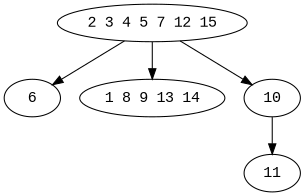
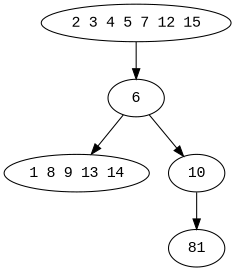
edge "2 3 4 5 7 12 15" -> "1 8 9 13 14": now "6" -> "1 8 9 13 14"
edge "2 3 4 5 7 12 15" -> "10": now "6" -> "10"
node "11": label "11" -> "81"
